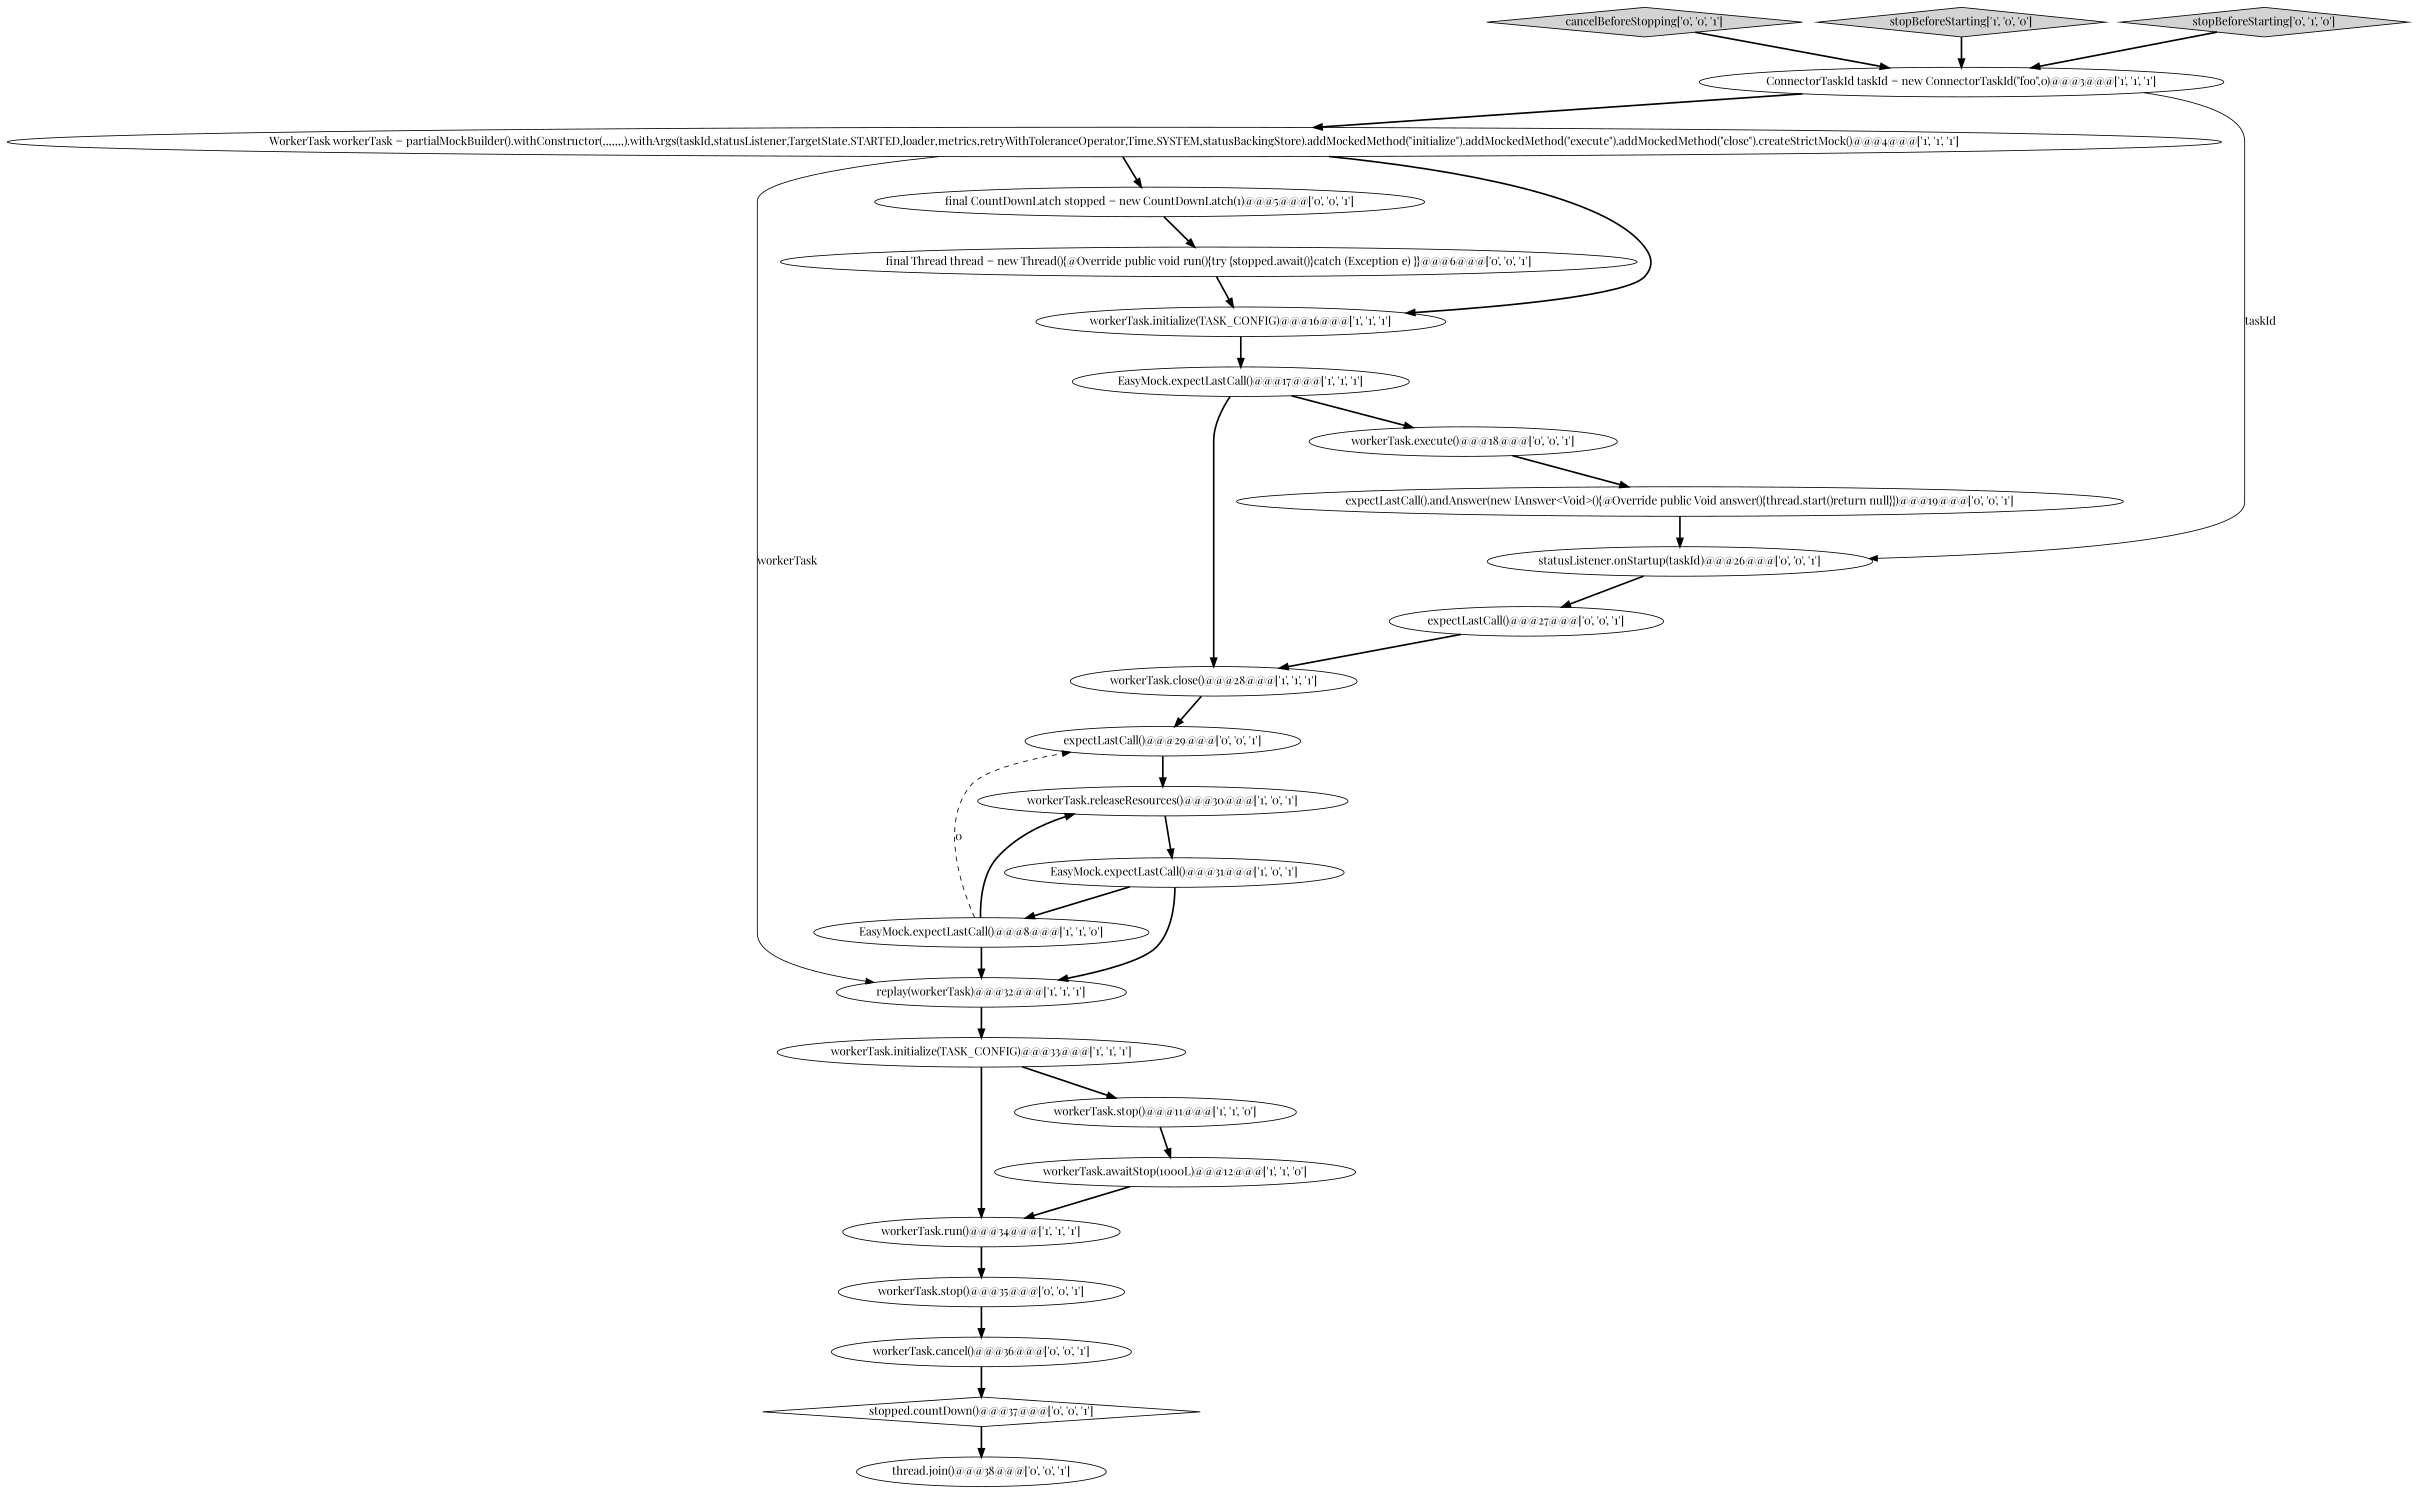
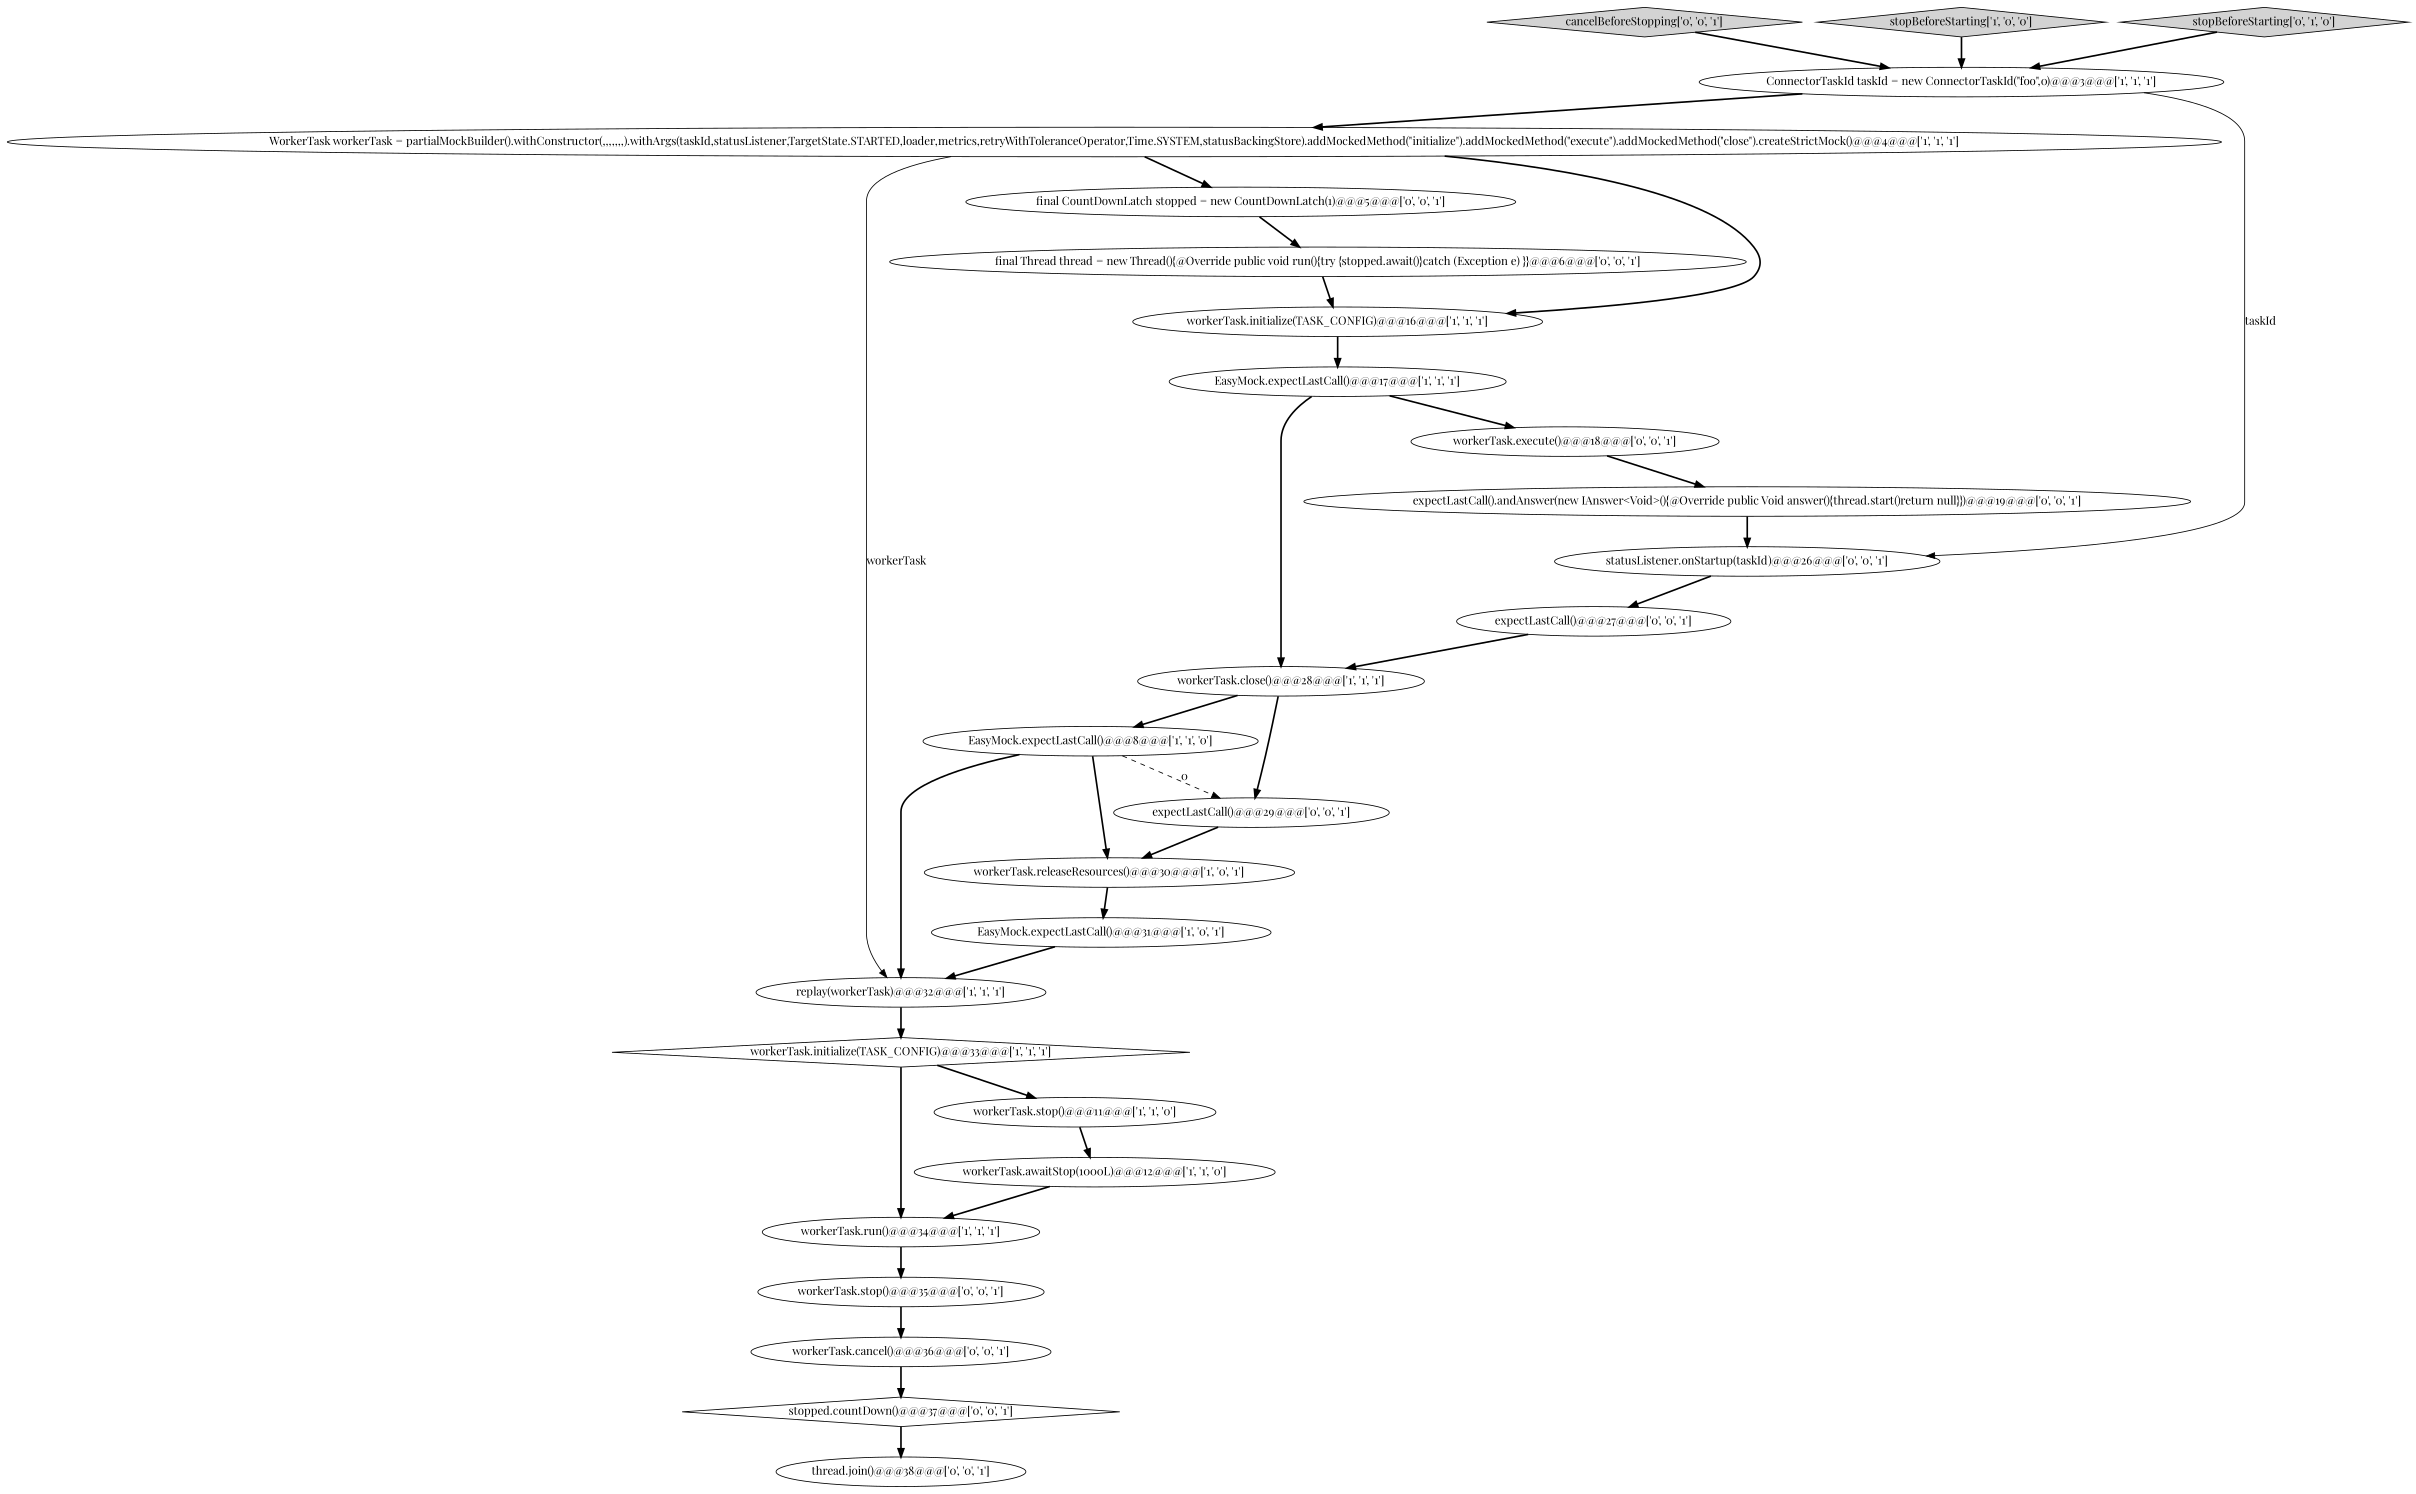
edge "EasyMock.expectLastCall()@@@31@@@['1', '0', '1']" -> "EasyMock.expectLastCall()@@@8@@@['1', '1', '0']": now "workerTask.close()@@@28@@@['1', '1', '1']" -> "EasyMock.expectLastCall()@@@8@@@['1', '1', '0']"
node "workerTask.initialize(TASK_CONFIG)@@@33@@@['1', '1', '1']": shape ellipse -> diamond
